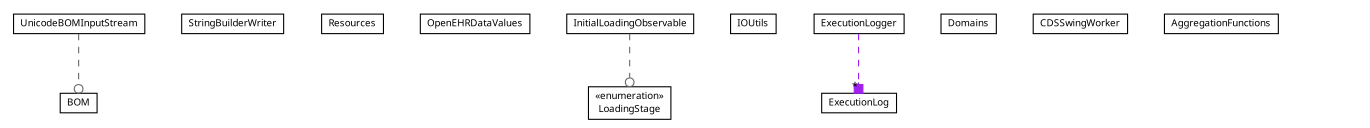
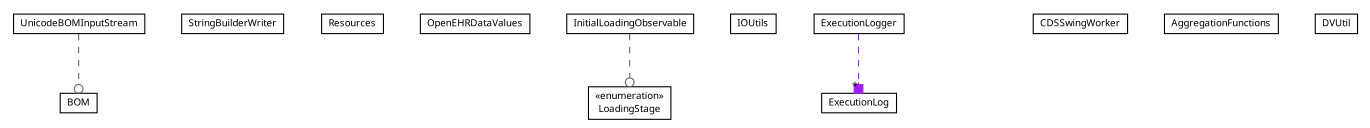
node "Domains": removed
node "DVUtil": added
